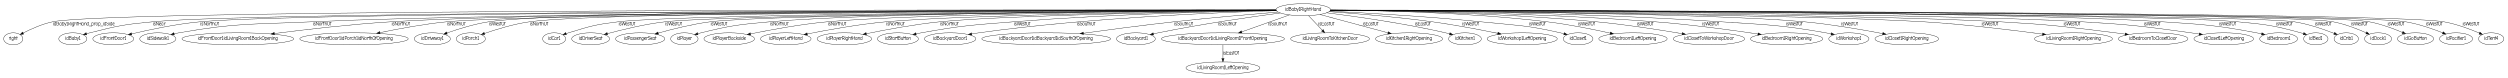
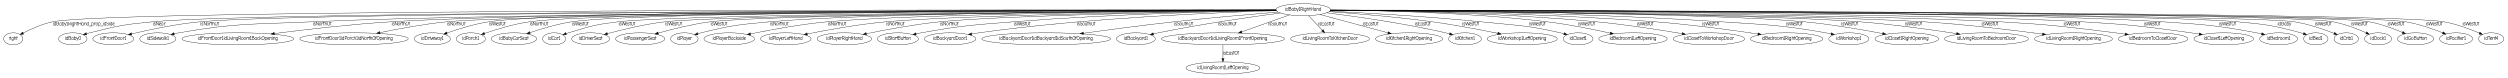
edge "idBaby1RightHand" -> "idBed1": label "isWestOf" -> "idBaby"
node "idBaby1": label "idBaby1" -> "idBaby0"
node "idBabyCarSeat": added
node "idLivingRoomToBedroomDoor": added
